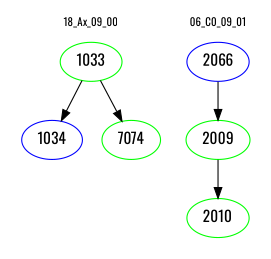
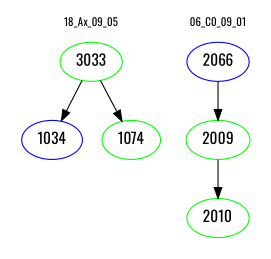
cluster "18_Ax_09_00": label "18_Ax_09_00" -> "18_Ax_09_05"
node "1033": label "1033" -> "3033"
node "7074": label "7074" -> "1074"
